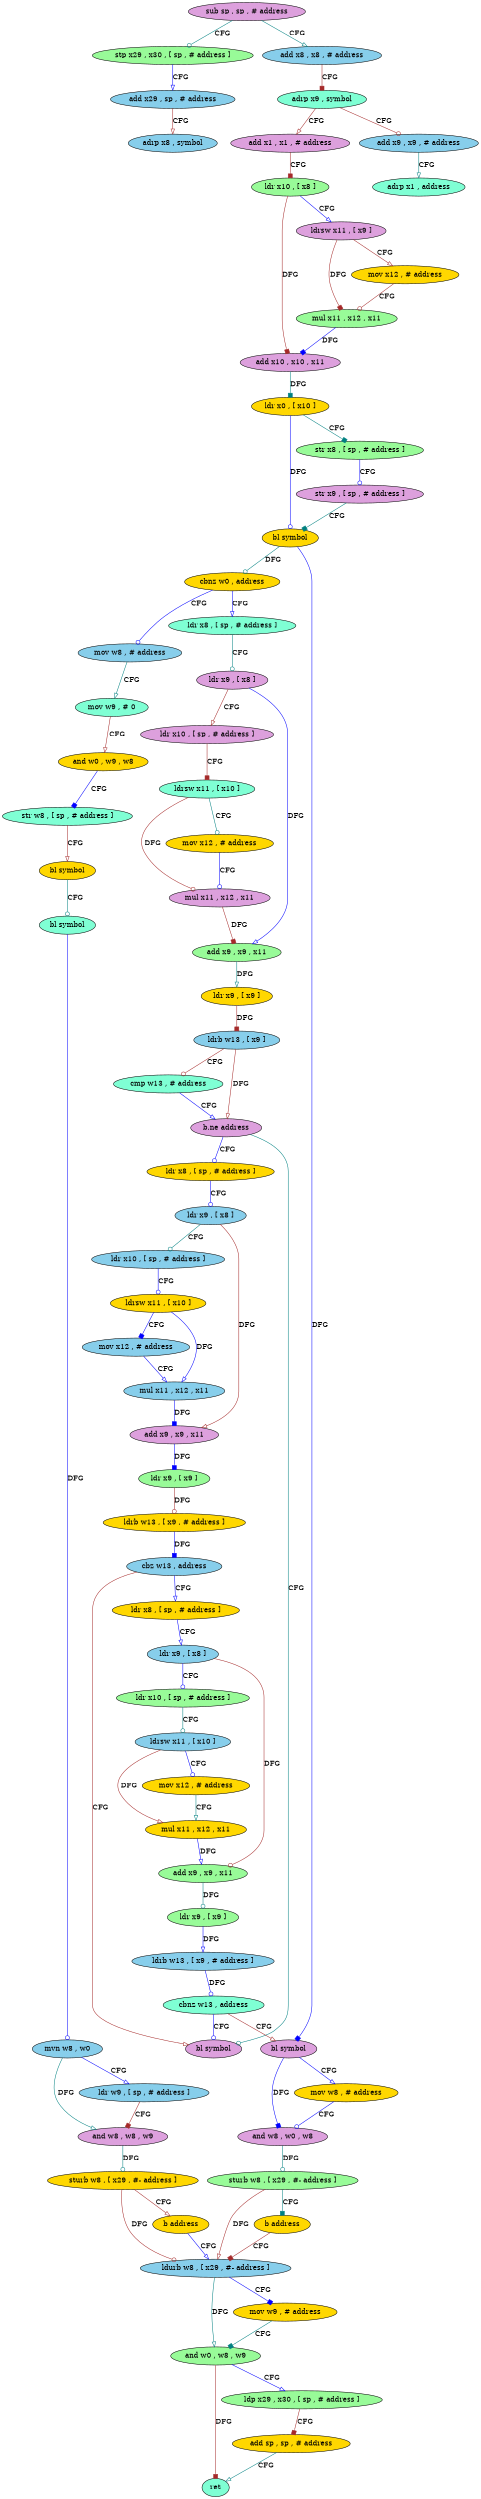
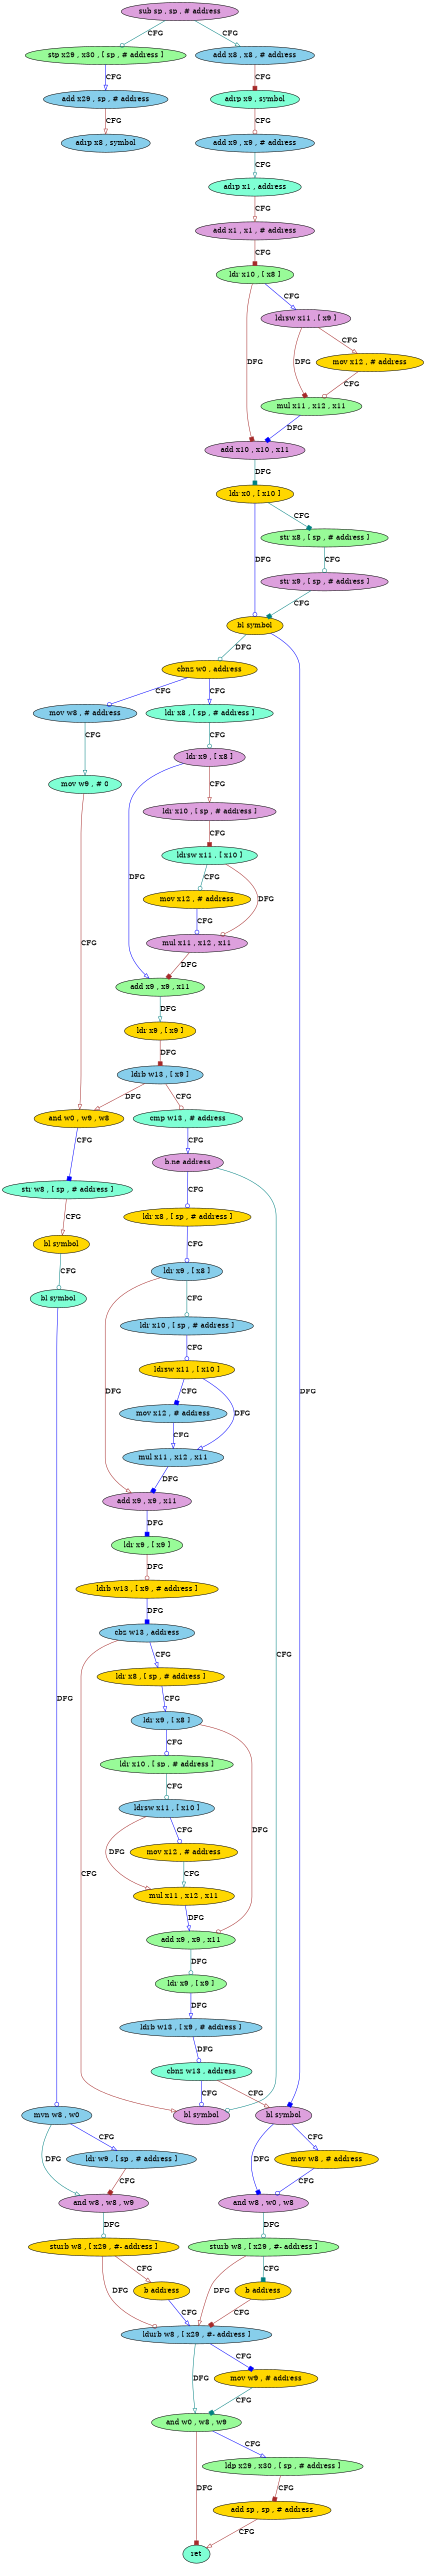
edge "adrp x9 , symbol" -> "add x1 , x1 , # address": now "adrp x1 , address" -> "add x1 , x1 , # address"
edge "str x8 , [ sp , # address ]" -> "str x9 , [ sp , # address ]": color blue -> teal
edge "ldrb w13 , [ x9 ]" -> "b.ne address": now "ldrb w13 , [ x9 ]" -> "and w0 , w9 , w8"
edge "add sp , sp , # address" -> "ret": color teal -> brown
